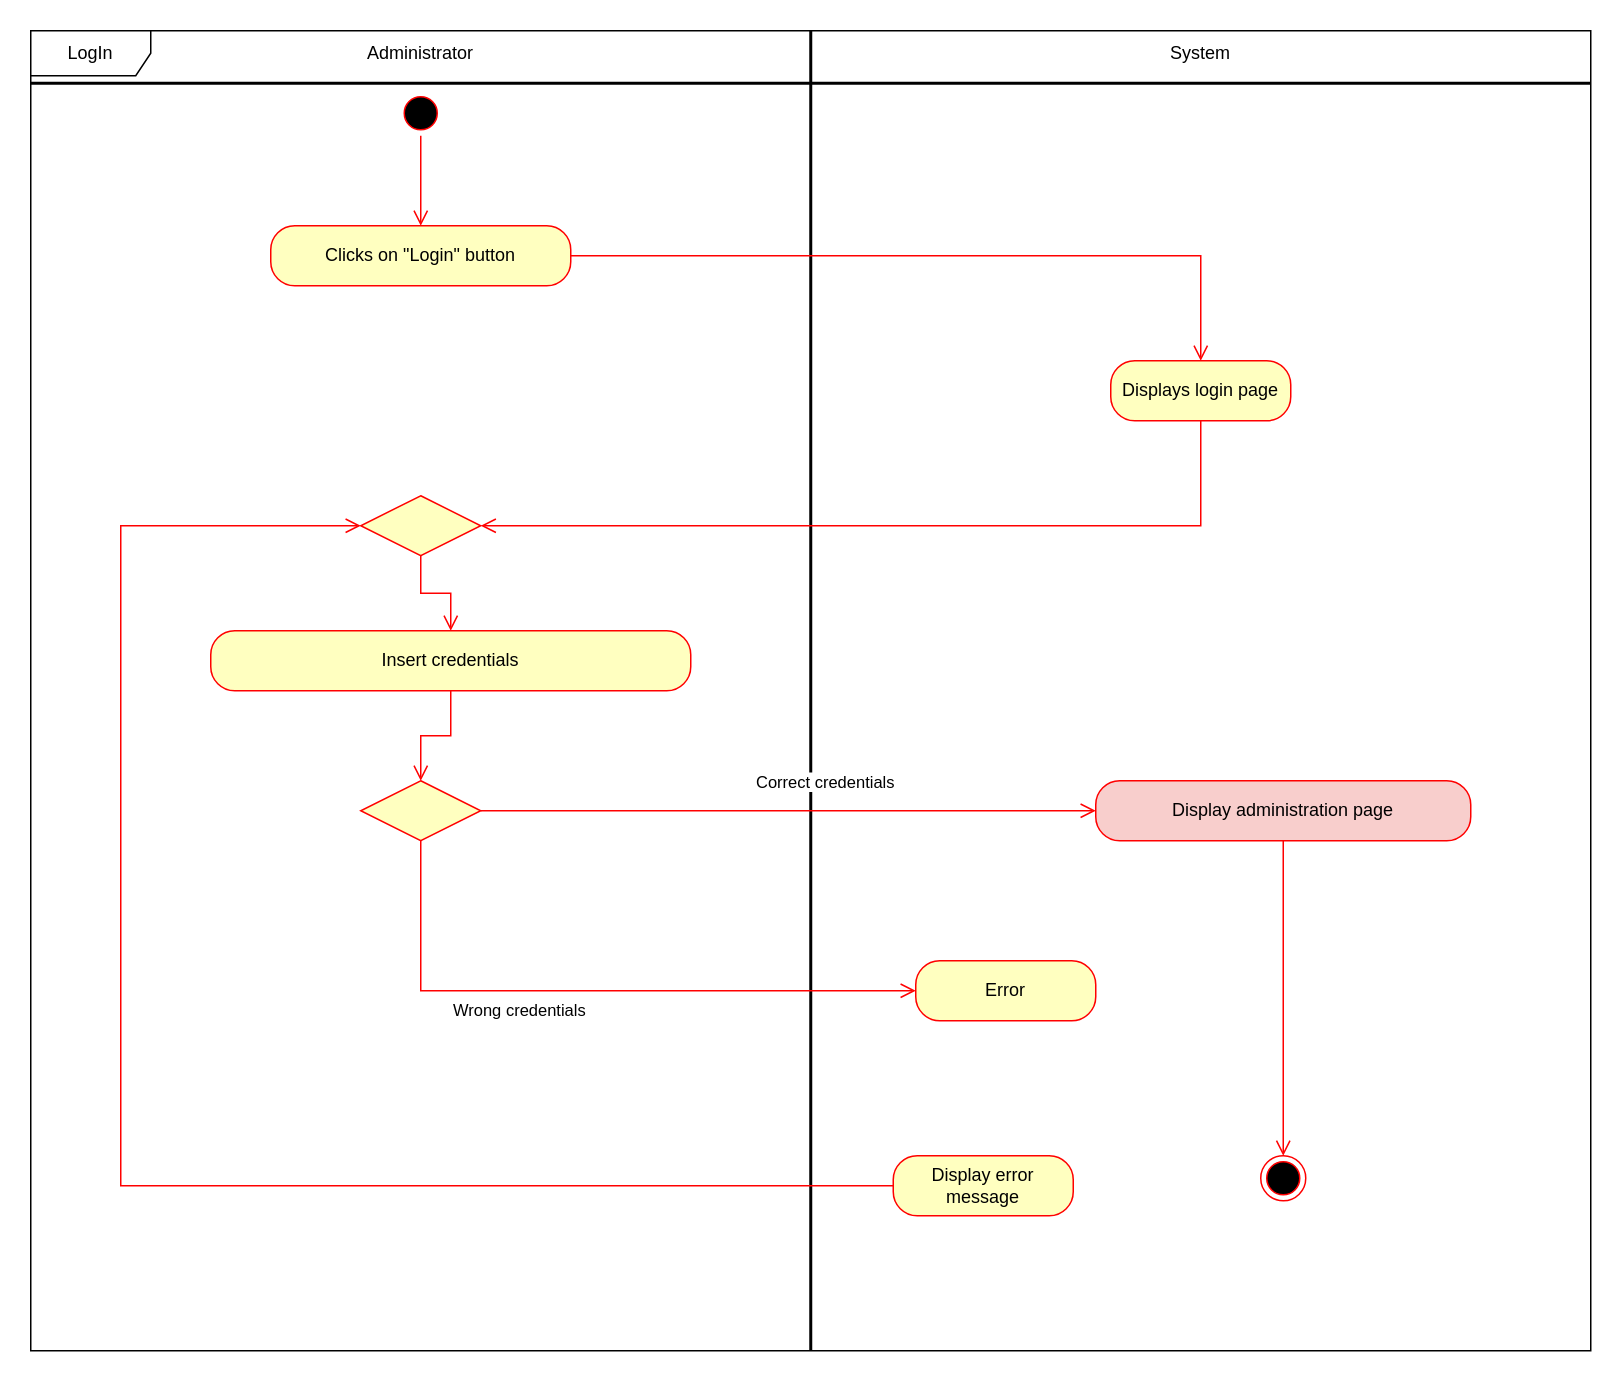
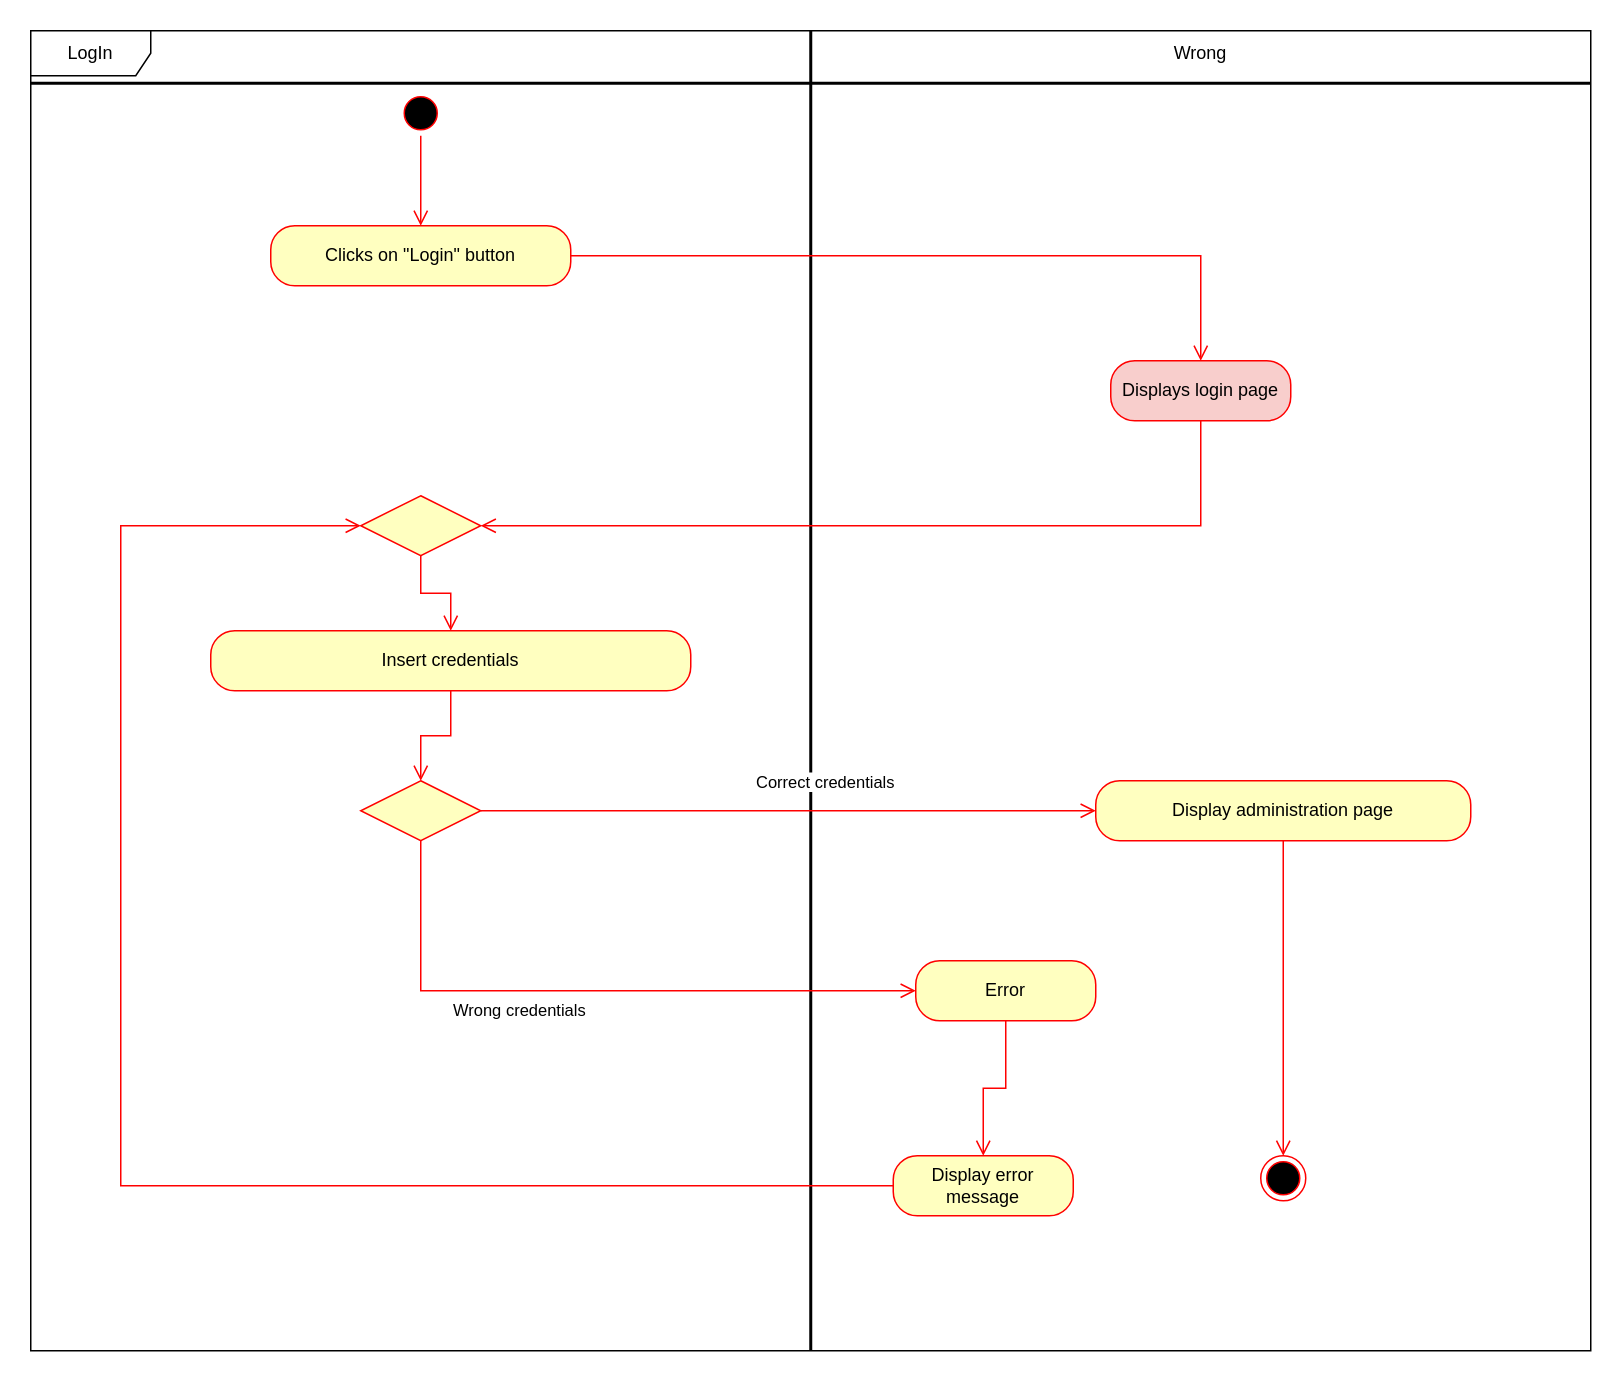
node "Administrator": removed
node "System": label "System" -> "Wrong"
node "Displays login page": fillcolor #ffffc0 -> #f8cecc
node "Display administration page": fillcolor #f8cecc -> #ffffc0
edge "Error" -> "Display error message": added
